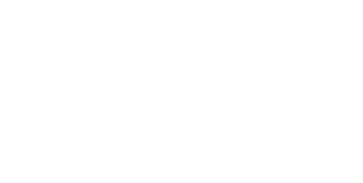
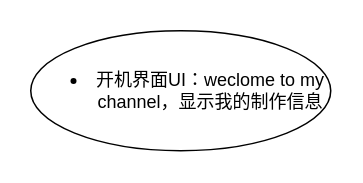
node "开机界面UI：weclome to my channel，显示我的制作信息": added
